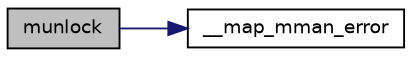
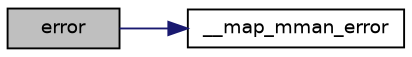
node "munlock": label "munlock" -> "error"
